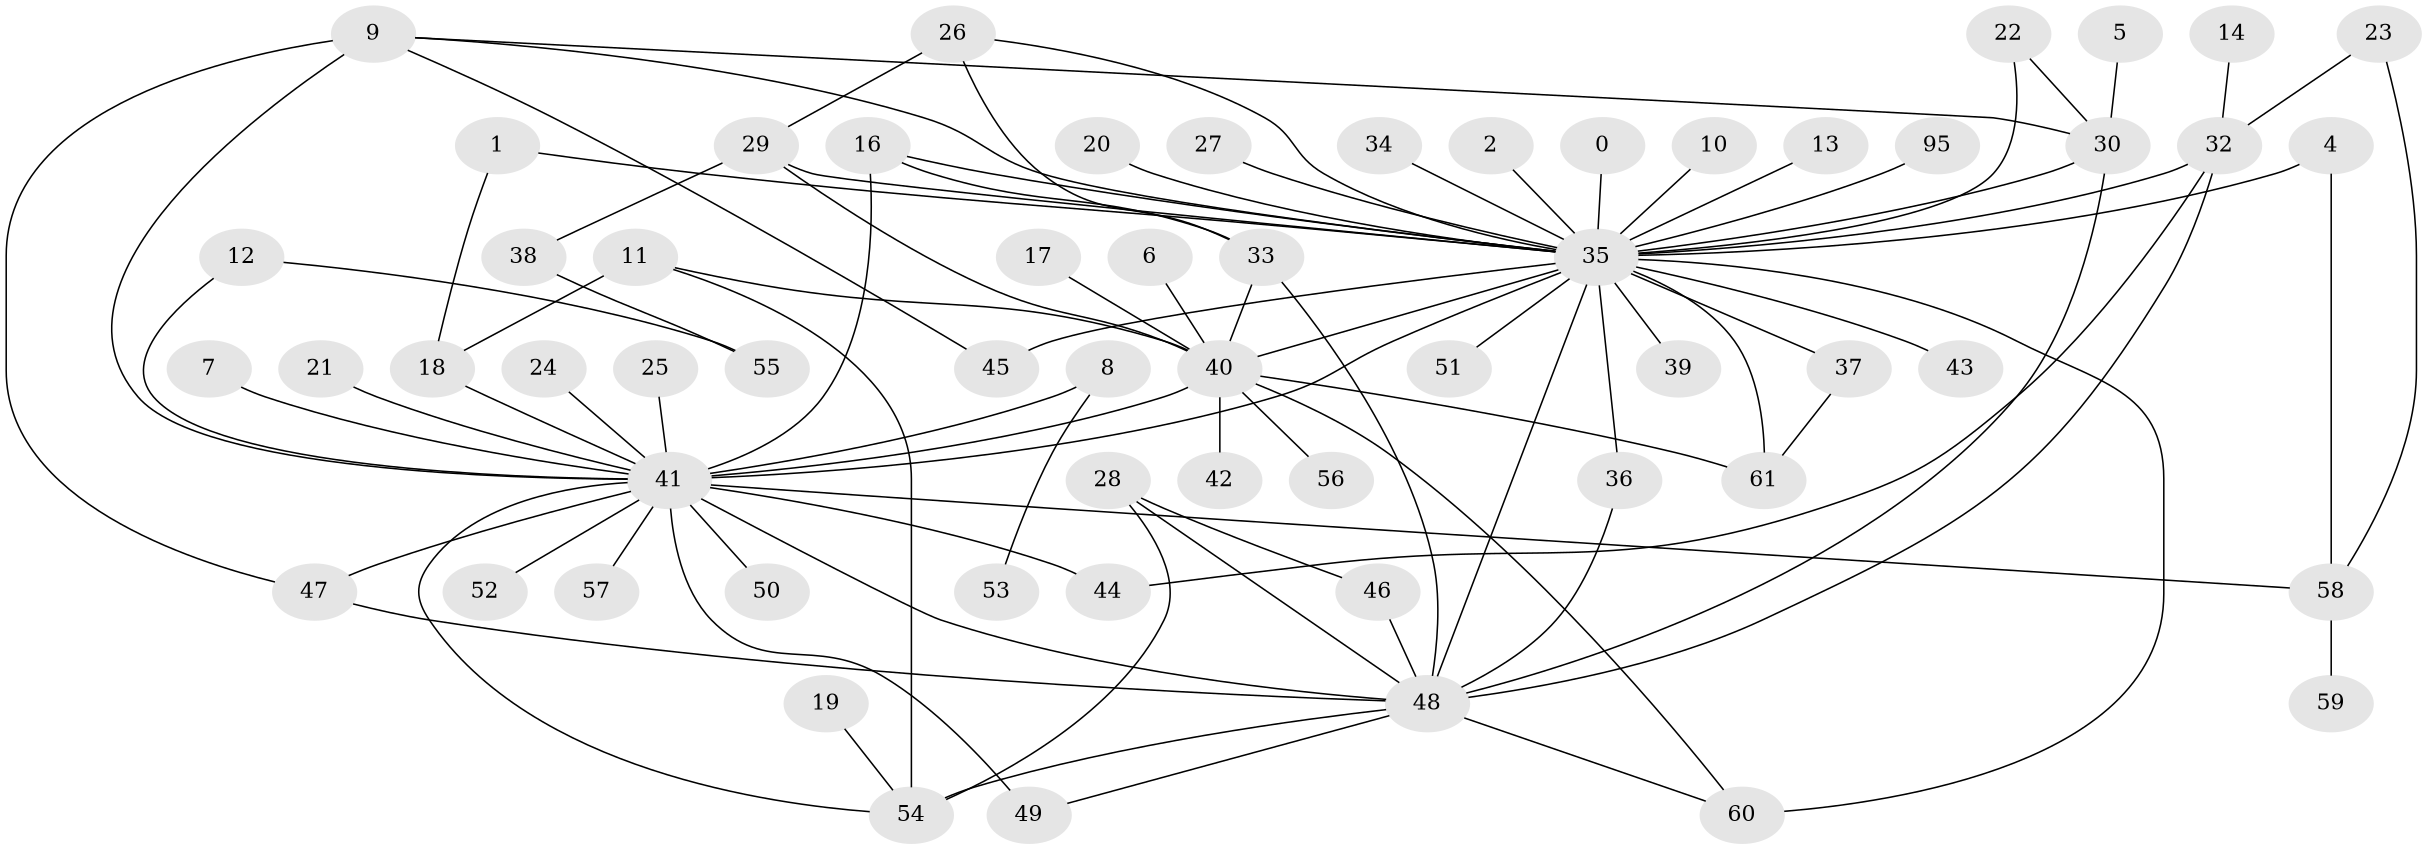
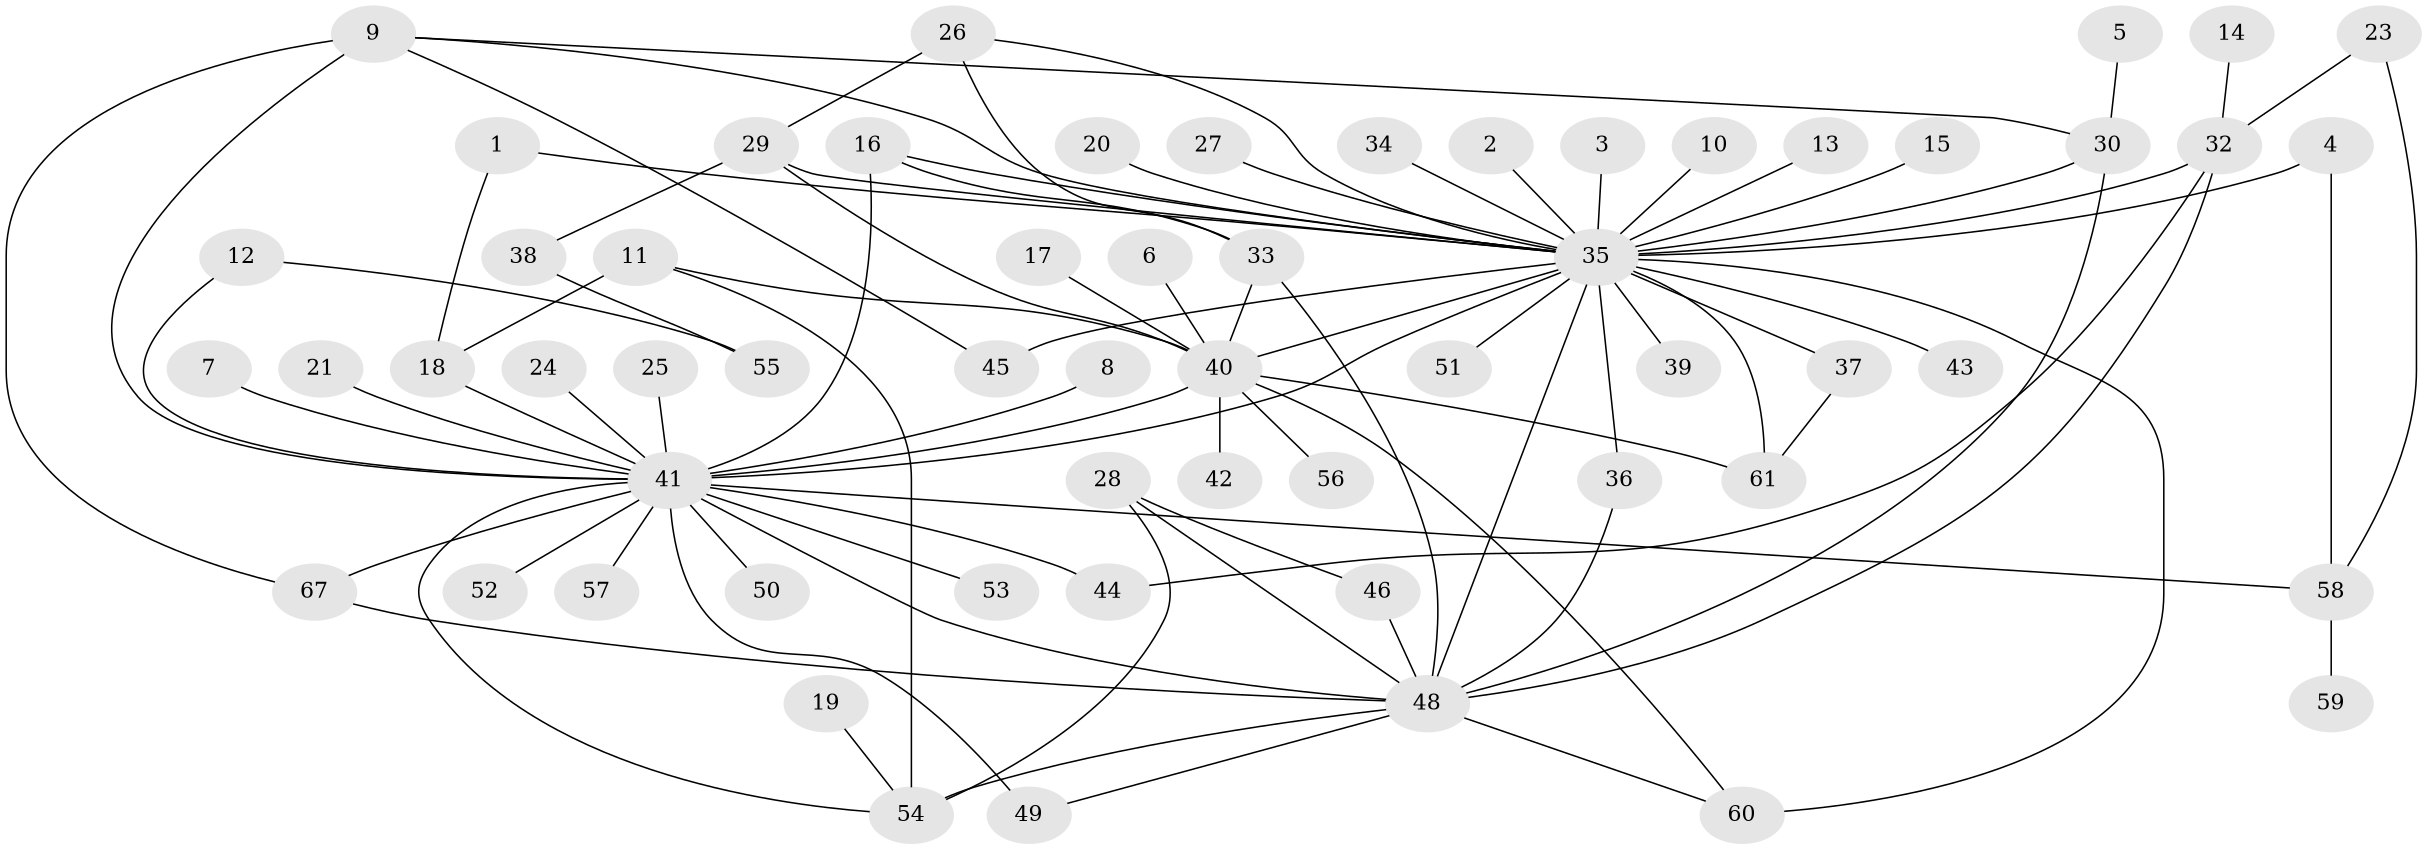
node "22": removed
node "0": label "0" -> "3"
node "95": label "95" -> "15"
edge "8" -- "53": now "41" -- "53"
node "47": label "47" -> "67"
